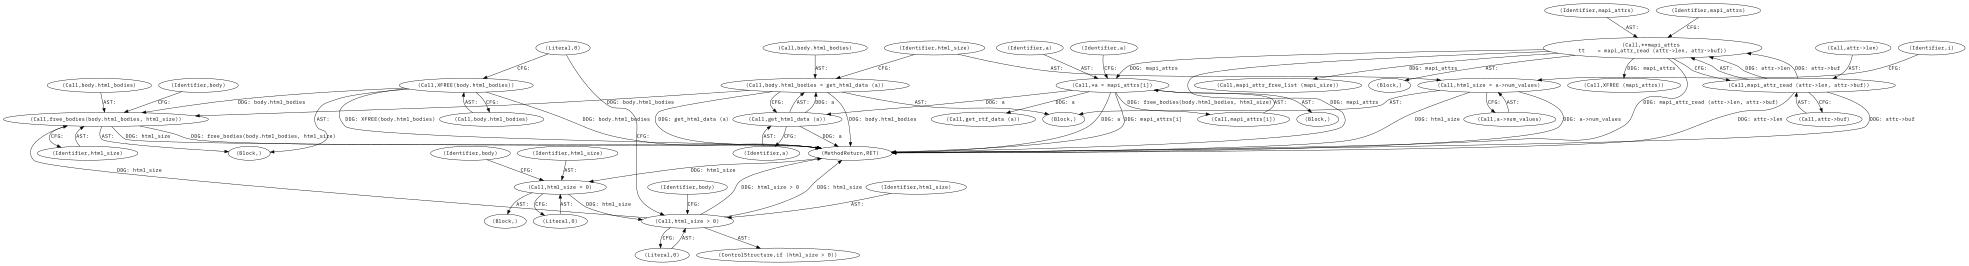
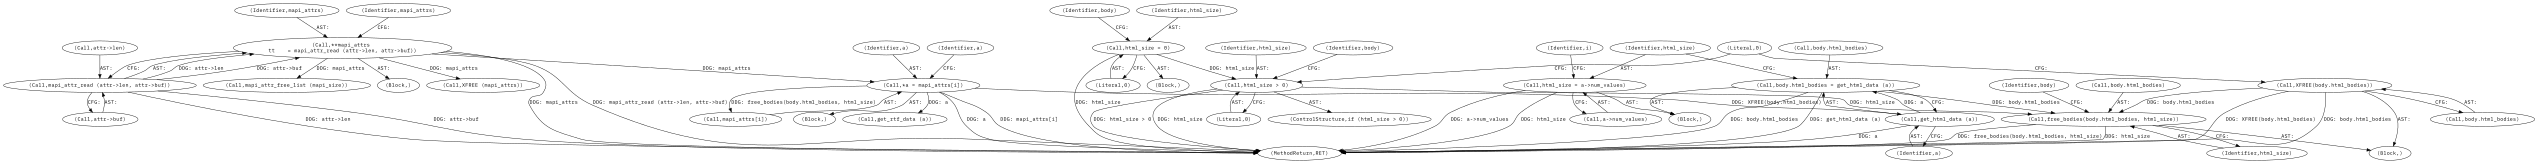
edge "(Call,*a = mapi_attrs[i])" -> "(Call,get_html_data (a))": label "DDG: a" -> "DDG: XFREE(body.html_bodies)"
edge "(MethodReturn,RET)" -> "(Call,html_size = 0)": reversed
